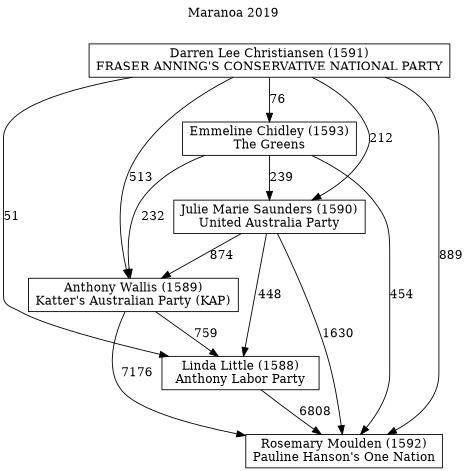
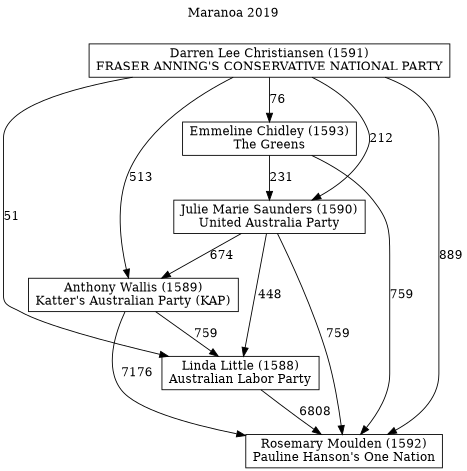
edge "Emmeline Chidley (1593) The Greens" -> "Julie Marie Saunders (1590) United Australia Party": label "239" -> "231"
edge "Emmeline Chidley (1593) The Greens" -> "Anthony Wallis (1589) Katter's Australian Party (KAP)": removed, label "232"
edge "Julie Marie Saunders (1590) United Australia Party" -> "Anthony Wallis (1589) Katter's Australian Party (KAP)": label "874" -> "674"
edge "Emmeline Chidley (1593) The Greens" -> "Rosemary Moulden (1592) Pauline Hanson's One Nation": label "454" -> "759"
edge "Julie Marie Saunders (1590) United Australia Party" -> "Rosemary Moulden (1592) Pauline Hanson's One Nation": label "1630" -> "759"
node "Linda Little (1588) Anthony Labor Party": label "Linda Little (1588) Anthony Labor Party" -> "Linda Little (1588) Australian Labor Party"
